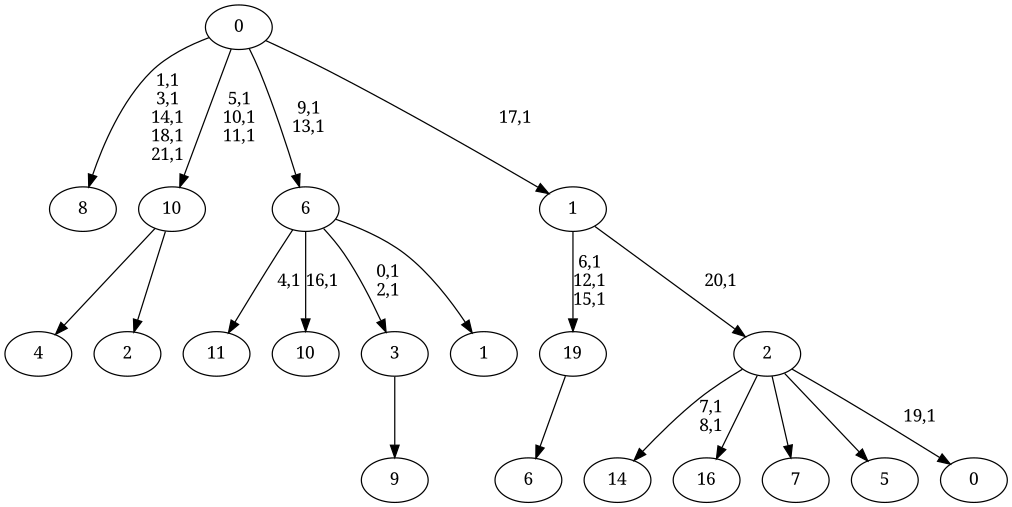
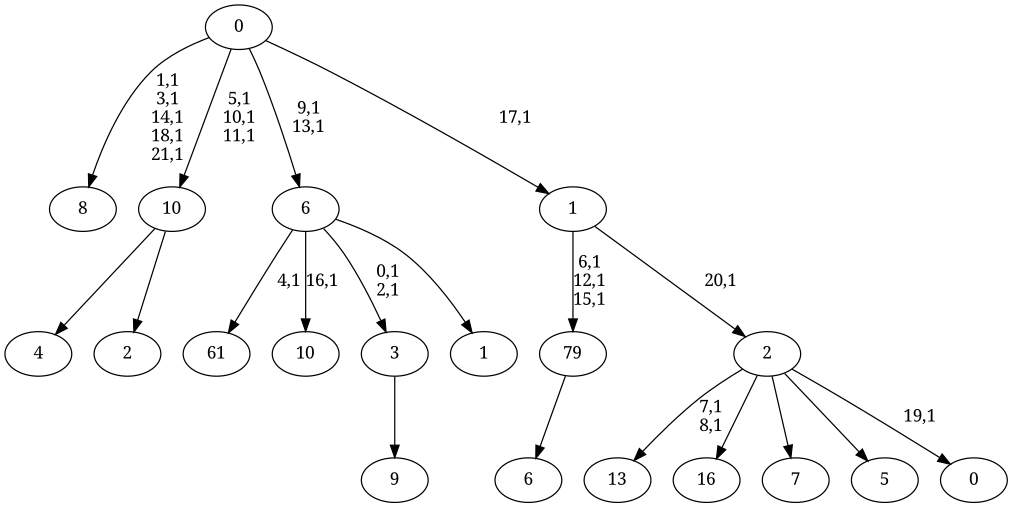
node "11": label "11" -> "61"
node "19": label "19" -> "79"
node "14": label "14" -> "13"
